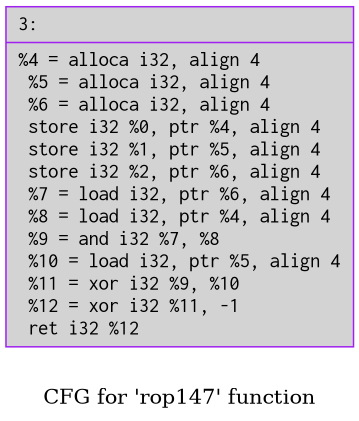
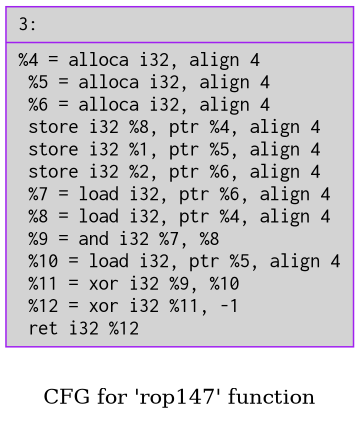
node "3:": text "store i32 %0, ptr %4, align 4" -> "store i32 %8, ptr %4, align 4"
